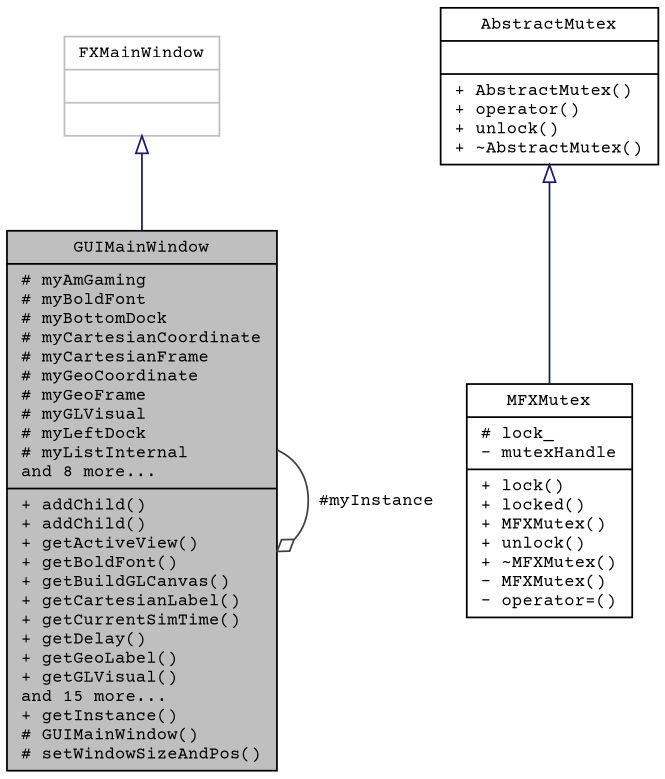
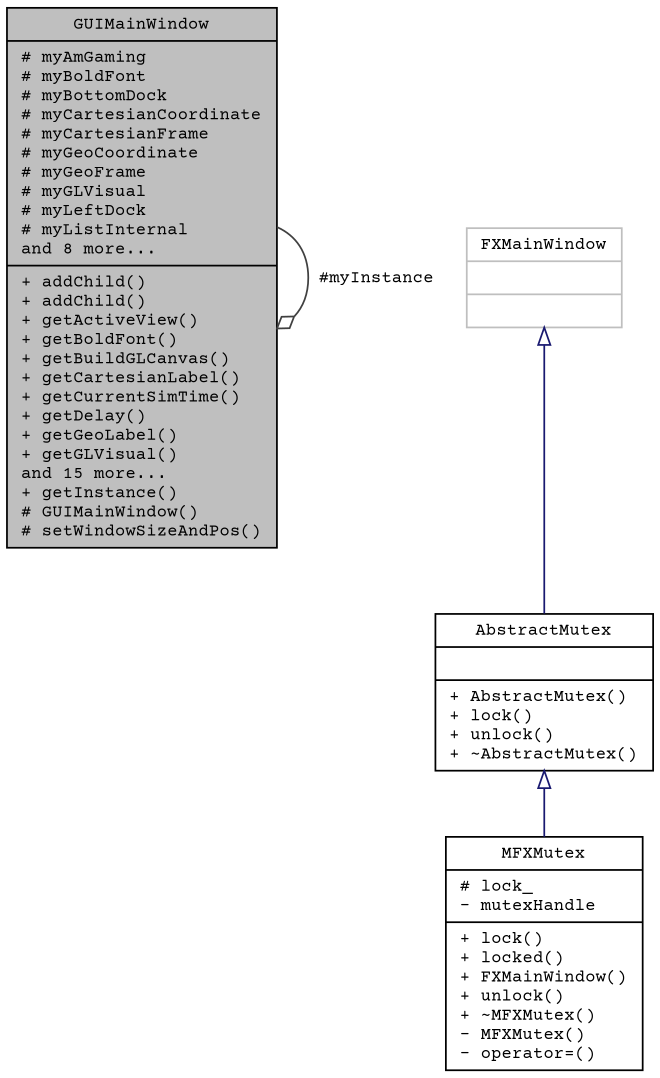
node "AbstractMutex": text "+ operator()" -> "+ lock()"
edge "GUIMainWindow" -> "FXMainWindow": now "AbstractMutex" -> "FXMainWindow"
node "MFXMutex": text "+ MFXMutex()" -> "+ FXMainWindow()"
